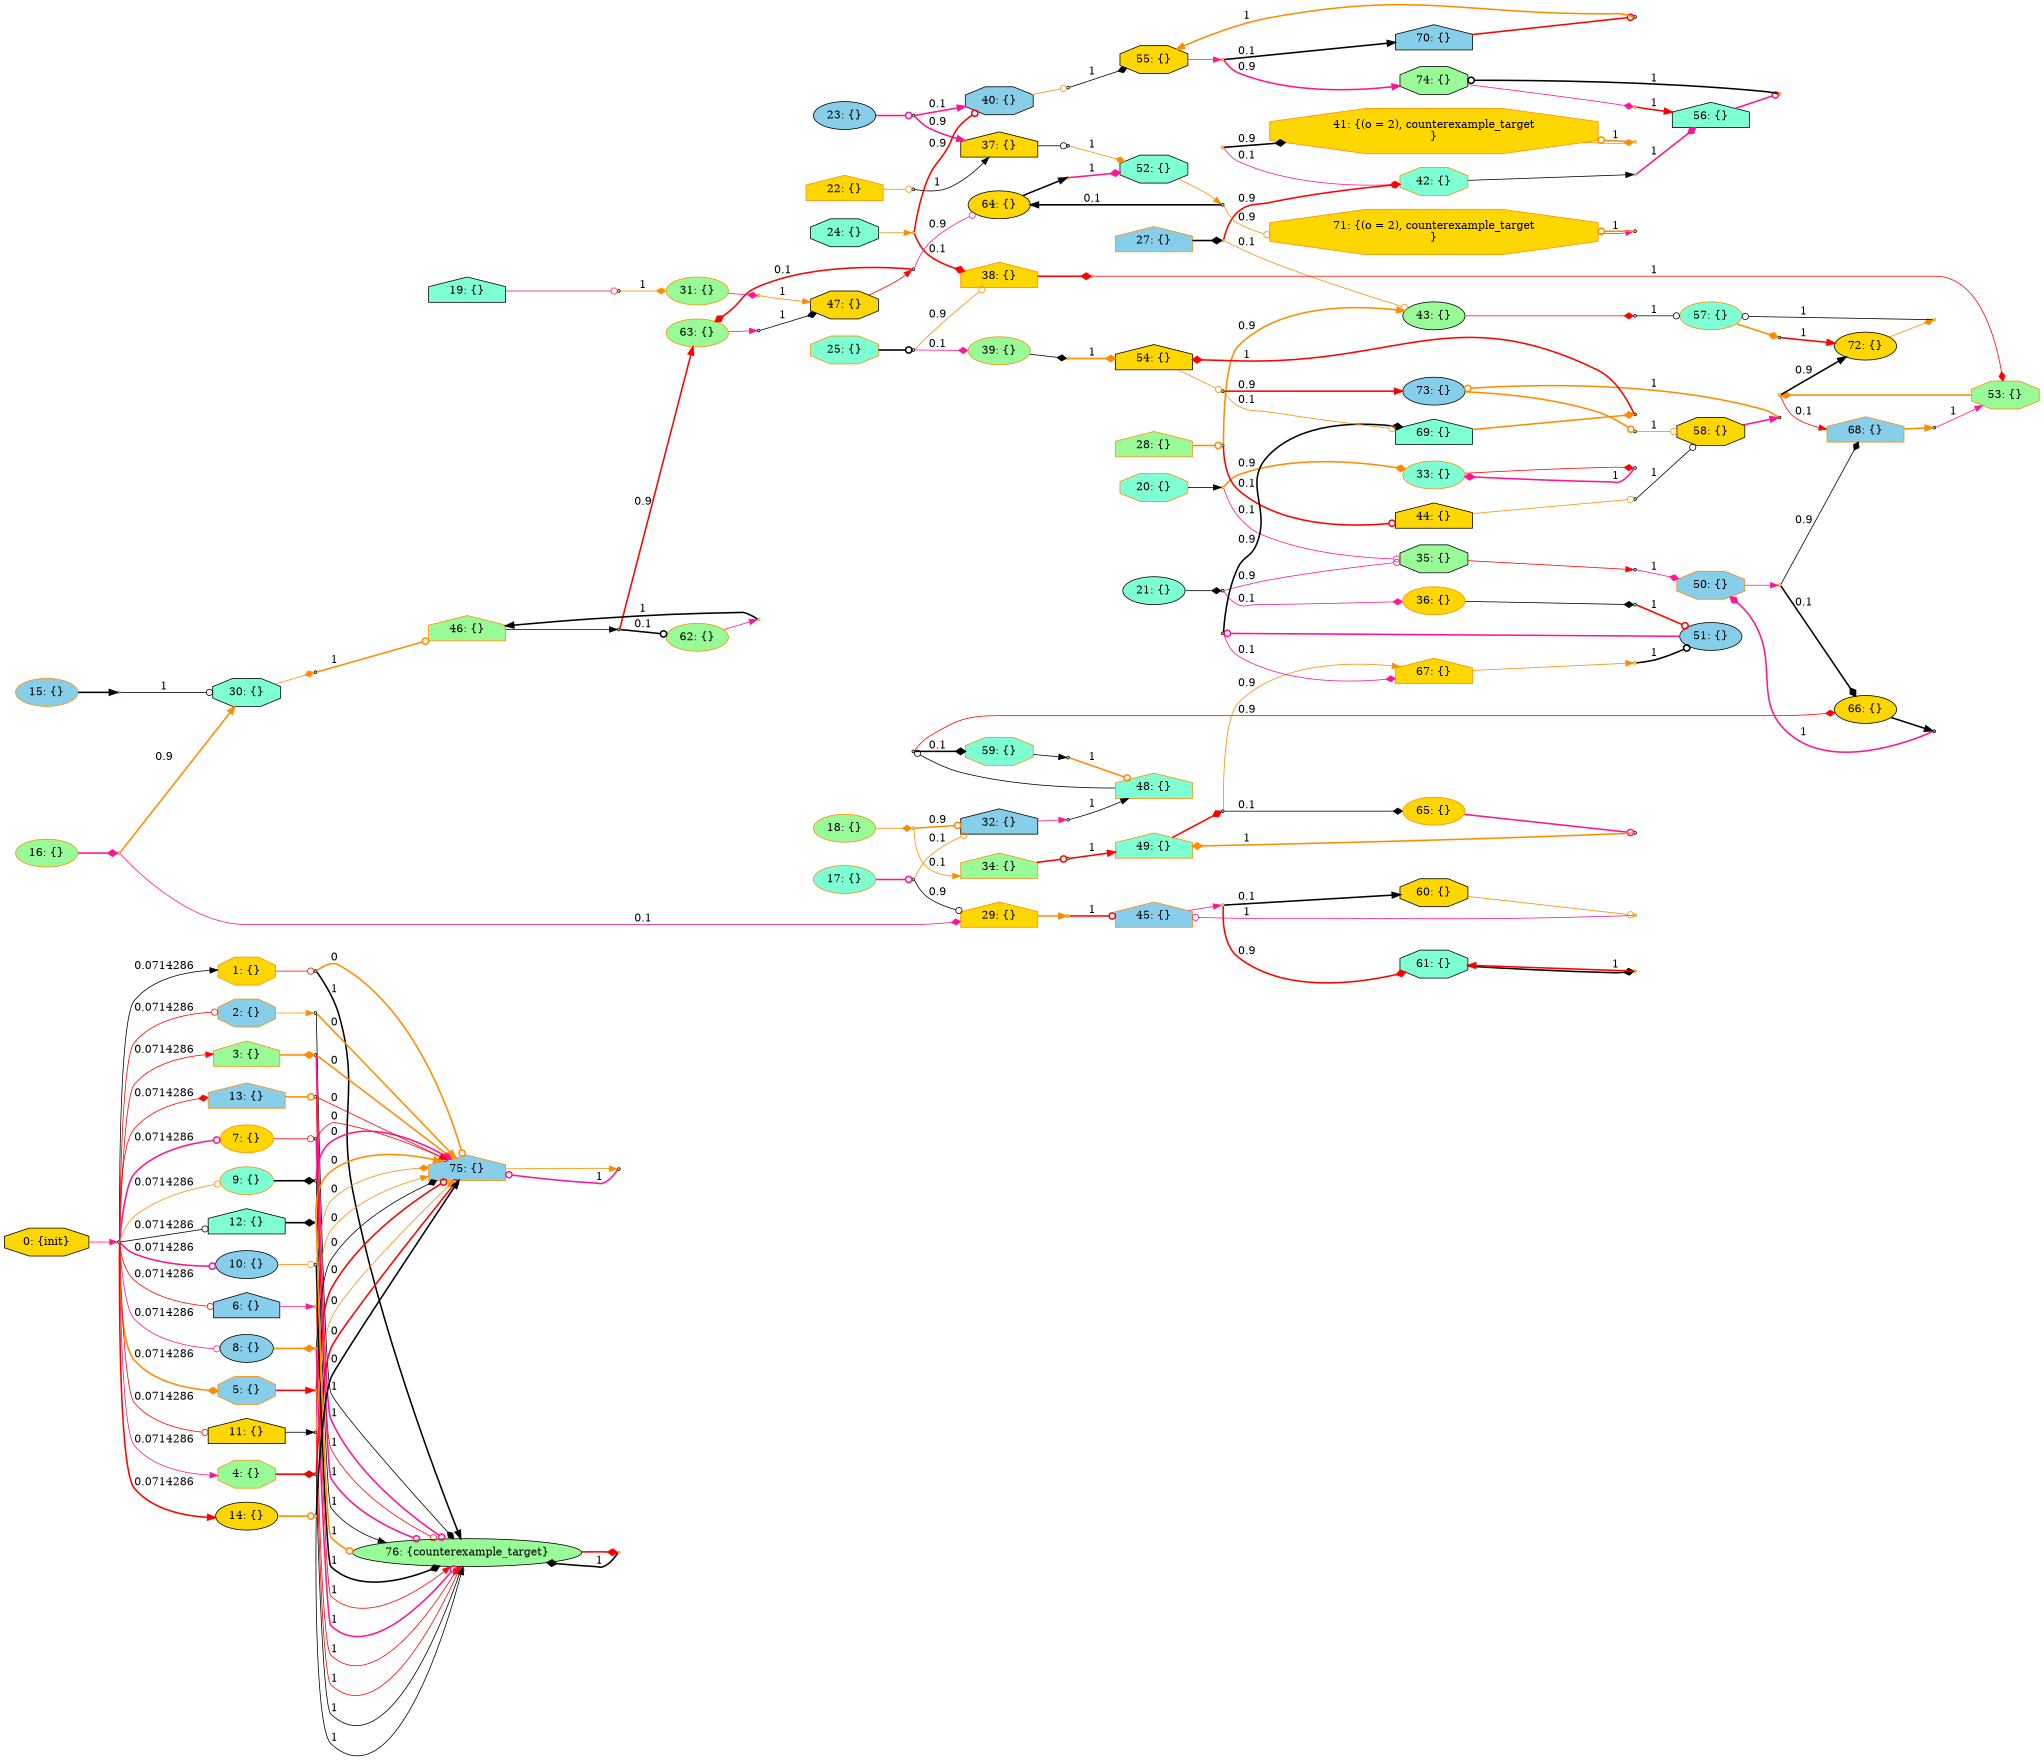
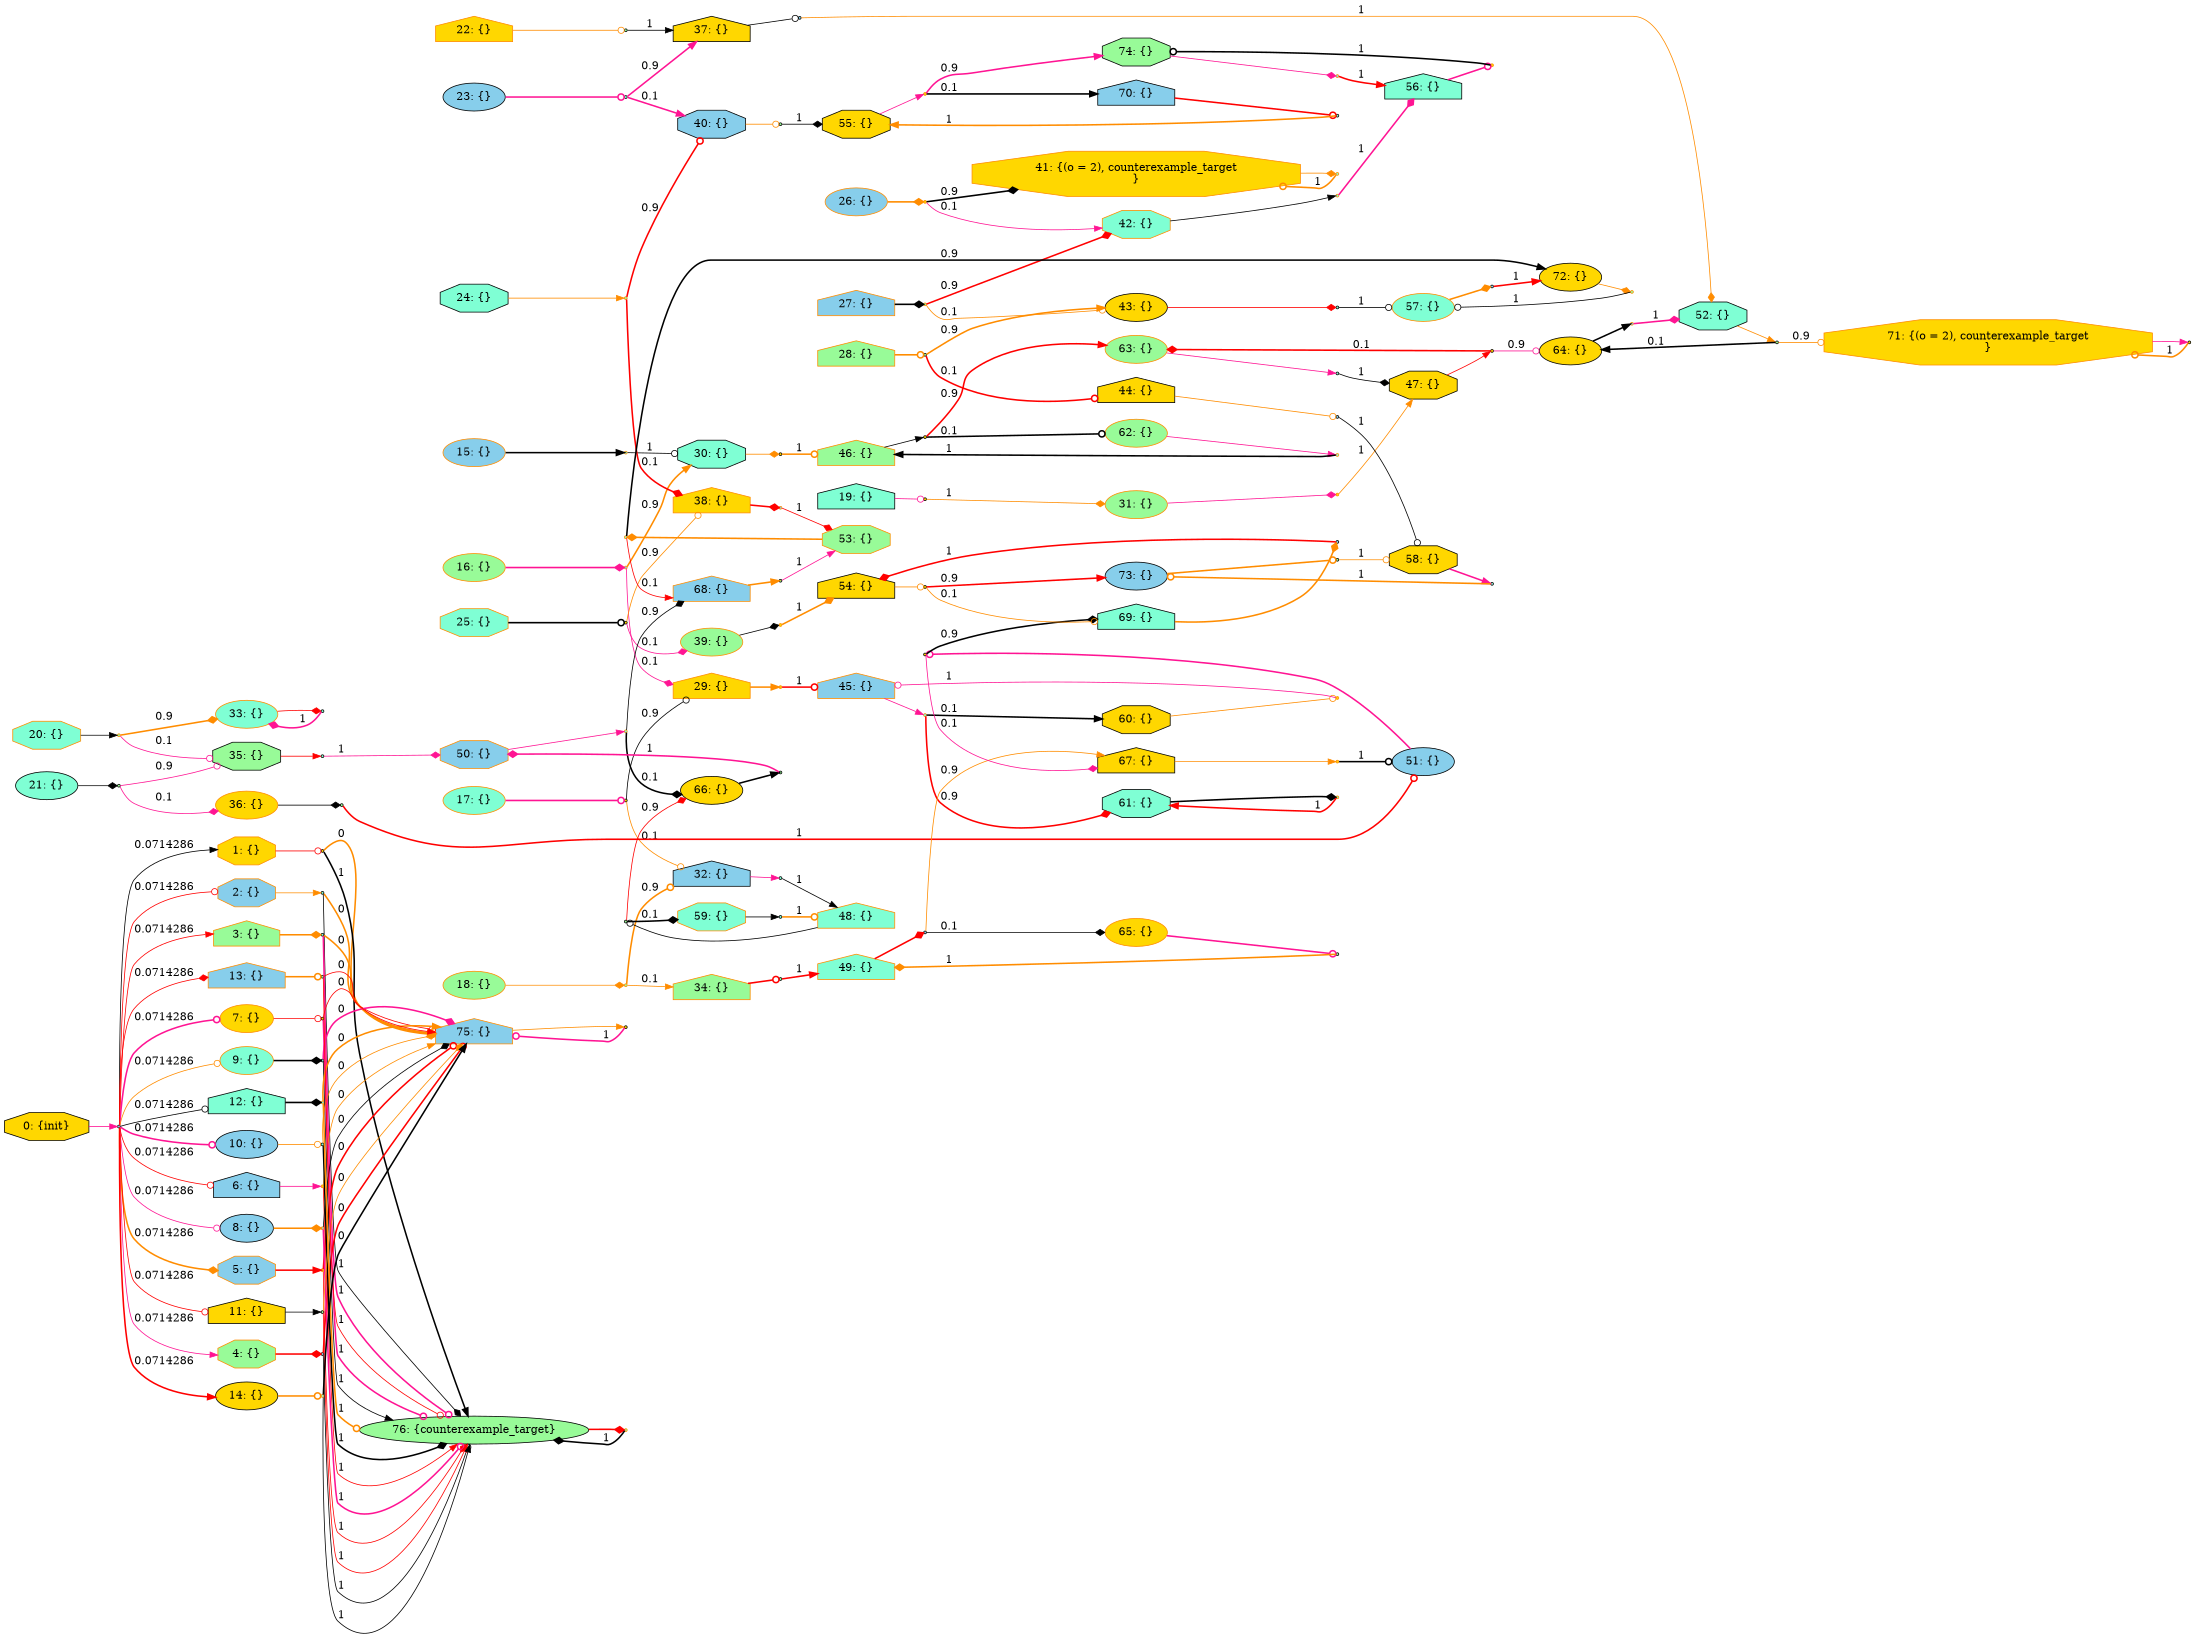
node "26: {}": added
node "43: {}": fillcolor palegreen -> gold
node "67: {}": color darkorange -> black
